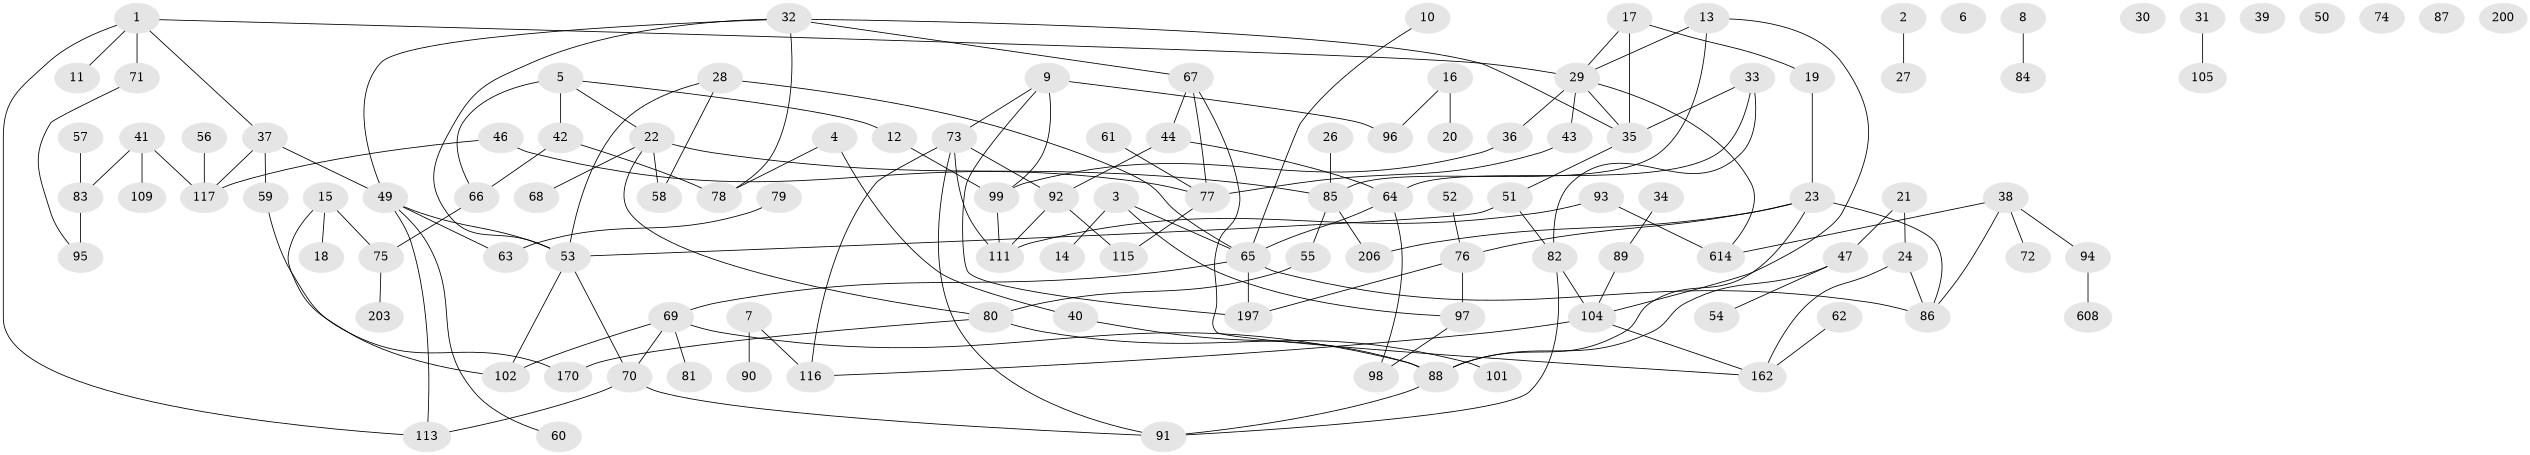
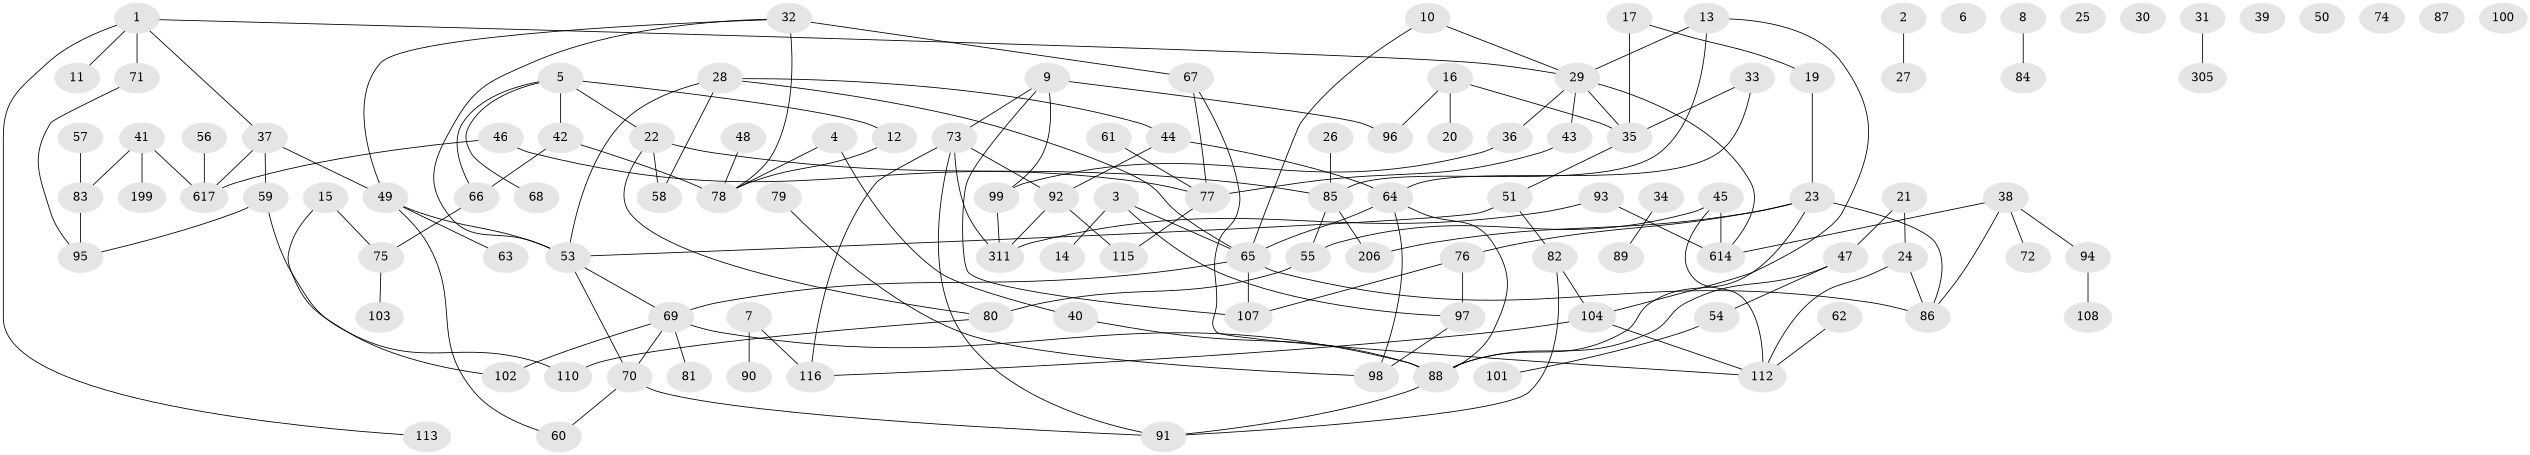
node "25": added
node "200": label "200" -> "100"
edge "32" -- "35": now "16" -- "35"
edge "17" -- "29": now "10" -- "29"
node "105": label "105" -> "305"
edge "67" -- "44": now "28" -- "44"
node "48": added
edge "22" -- "68": now "5" -- "68"
edge "12" -- "99": now "12" -- "78"
edge "33" -- "82": removed
node "109": label "109" -> "199"
node "117": label "117" -> "617"
node "52": removed
node "45": added
edge "79" -- "63": now "79" -- "98"
edge "59" -- "95": added
node "18": removed
node "111": label "111" -> "311"
edge "64" -- "88": added
edge "89" -- "104": removed
edge "49" -- "113": removed
node "203": label "203" -> "103"
edge "53" -- "102": now "53" -- "69"
node "197": label "197" -> "107"
node "608": label "608" -> "108"
edge "80" -- "101": now "54" -- "101"
node "170": label "170" -> "110"
node "162": label "162" -> "112"
edge "70" -- "113": now "70" -- "60"
